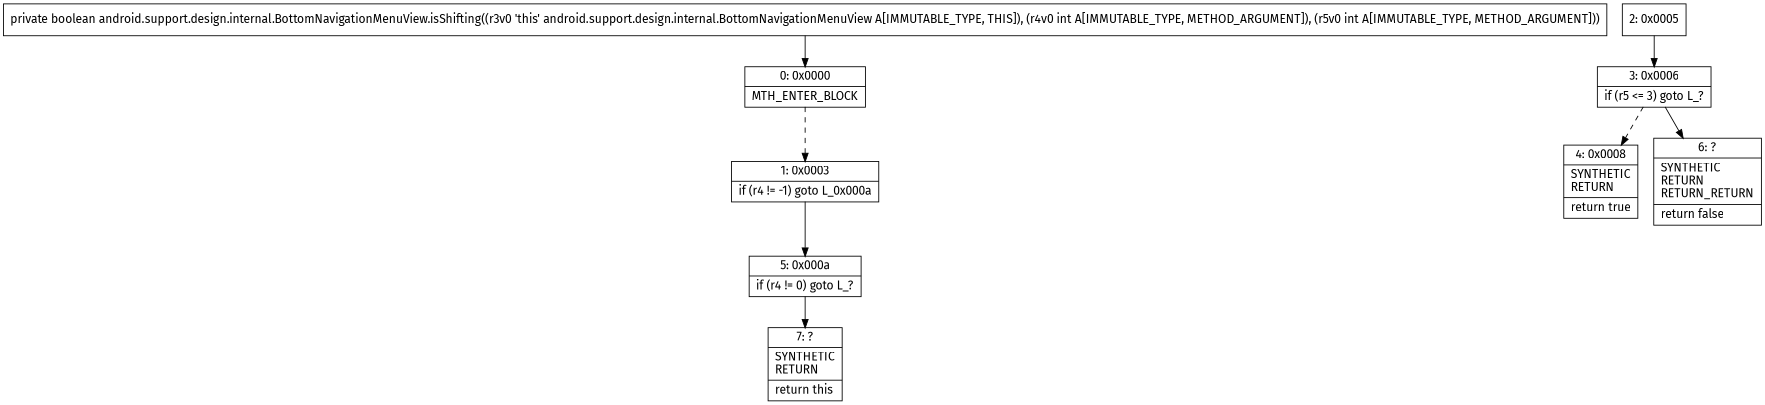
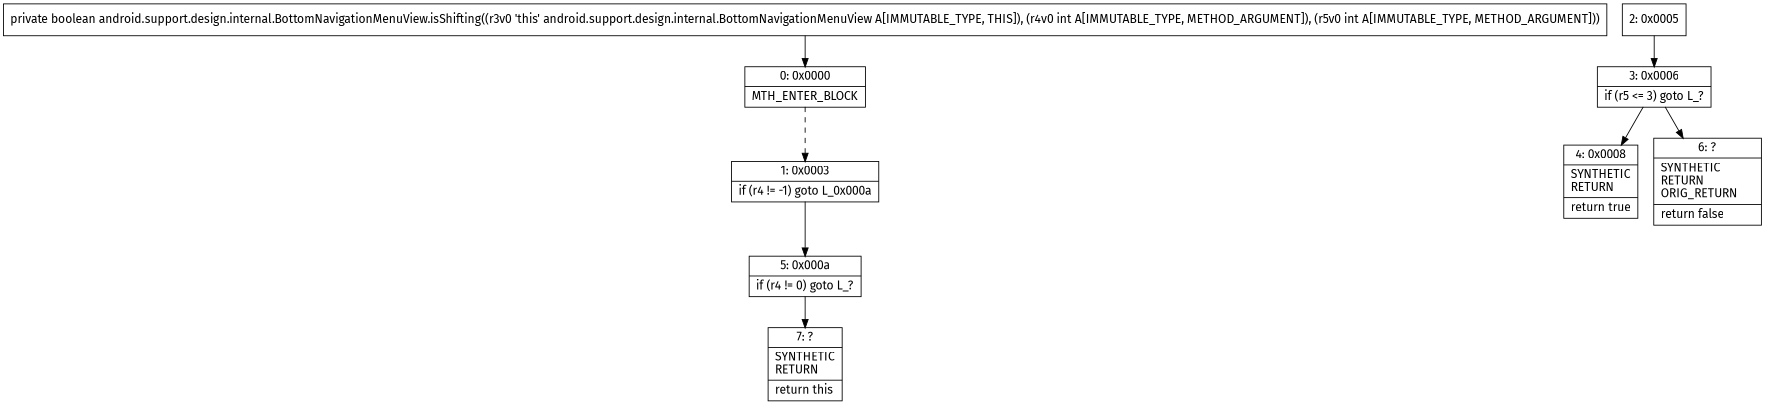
edge "3: 0x0006" -> "4: 0x0008": style dashed -> solid
node "6: ?": text "RETURN_RETURN" -> "ORIG_RETURN"
